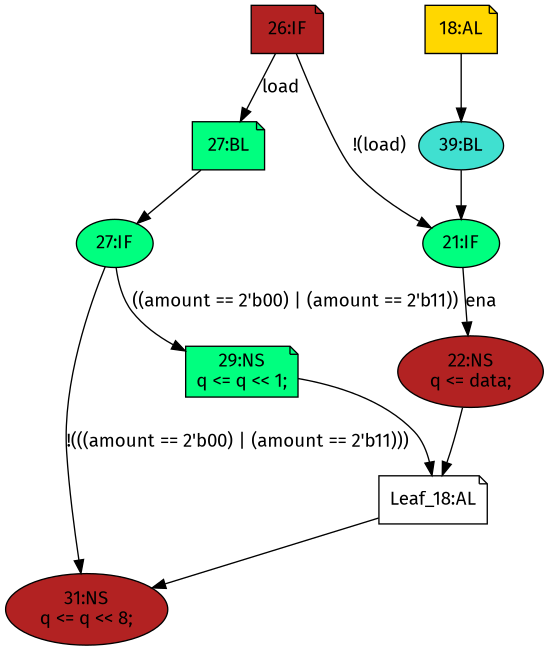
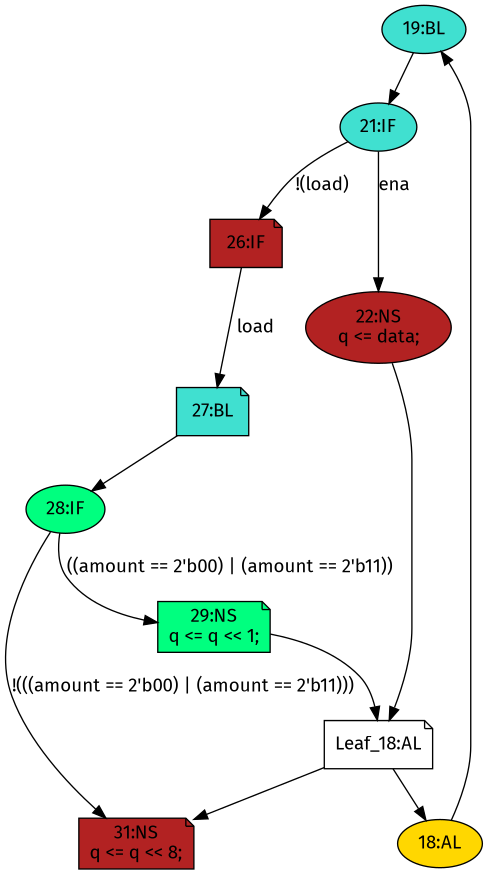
node "18:AL": shape note -> ellipse
node "27:BL": fillcolor springgreen -> turquoise
node "39:BL": label "39:BL" -> "19:BL"
edge "26:IF" -> "21:IF": reversed
node "27:IF": label "27:IF" -> "28:IF"
node "21:IF": fillcolor springgreen -> turquoise
node "31:NS q <= q << 8;": shape ellipse -> note
edge "Leaf_18:AL" -> "18:AL": added
